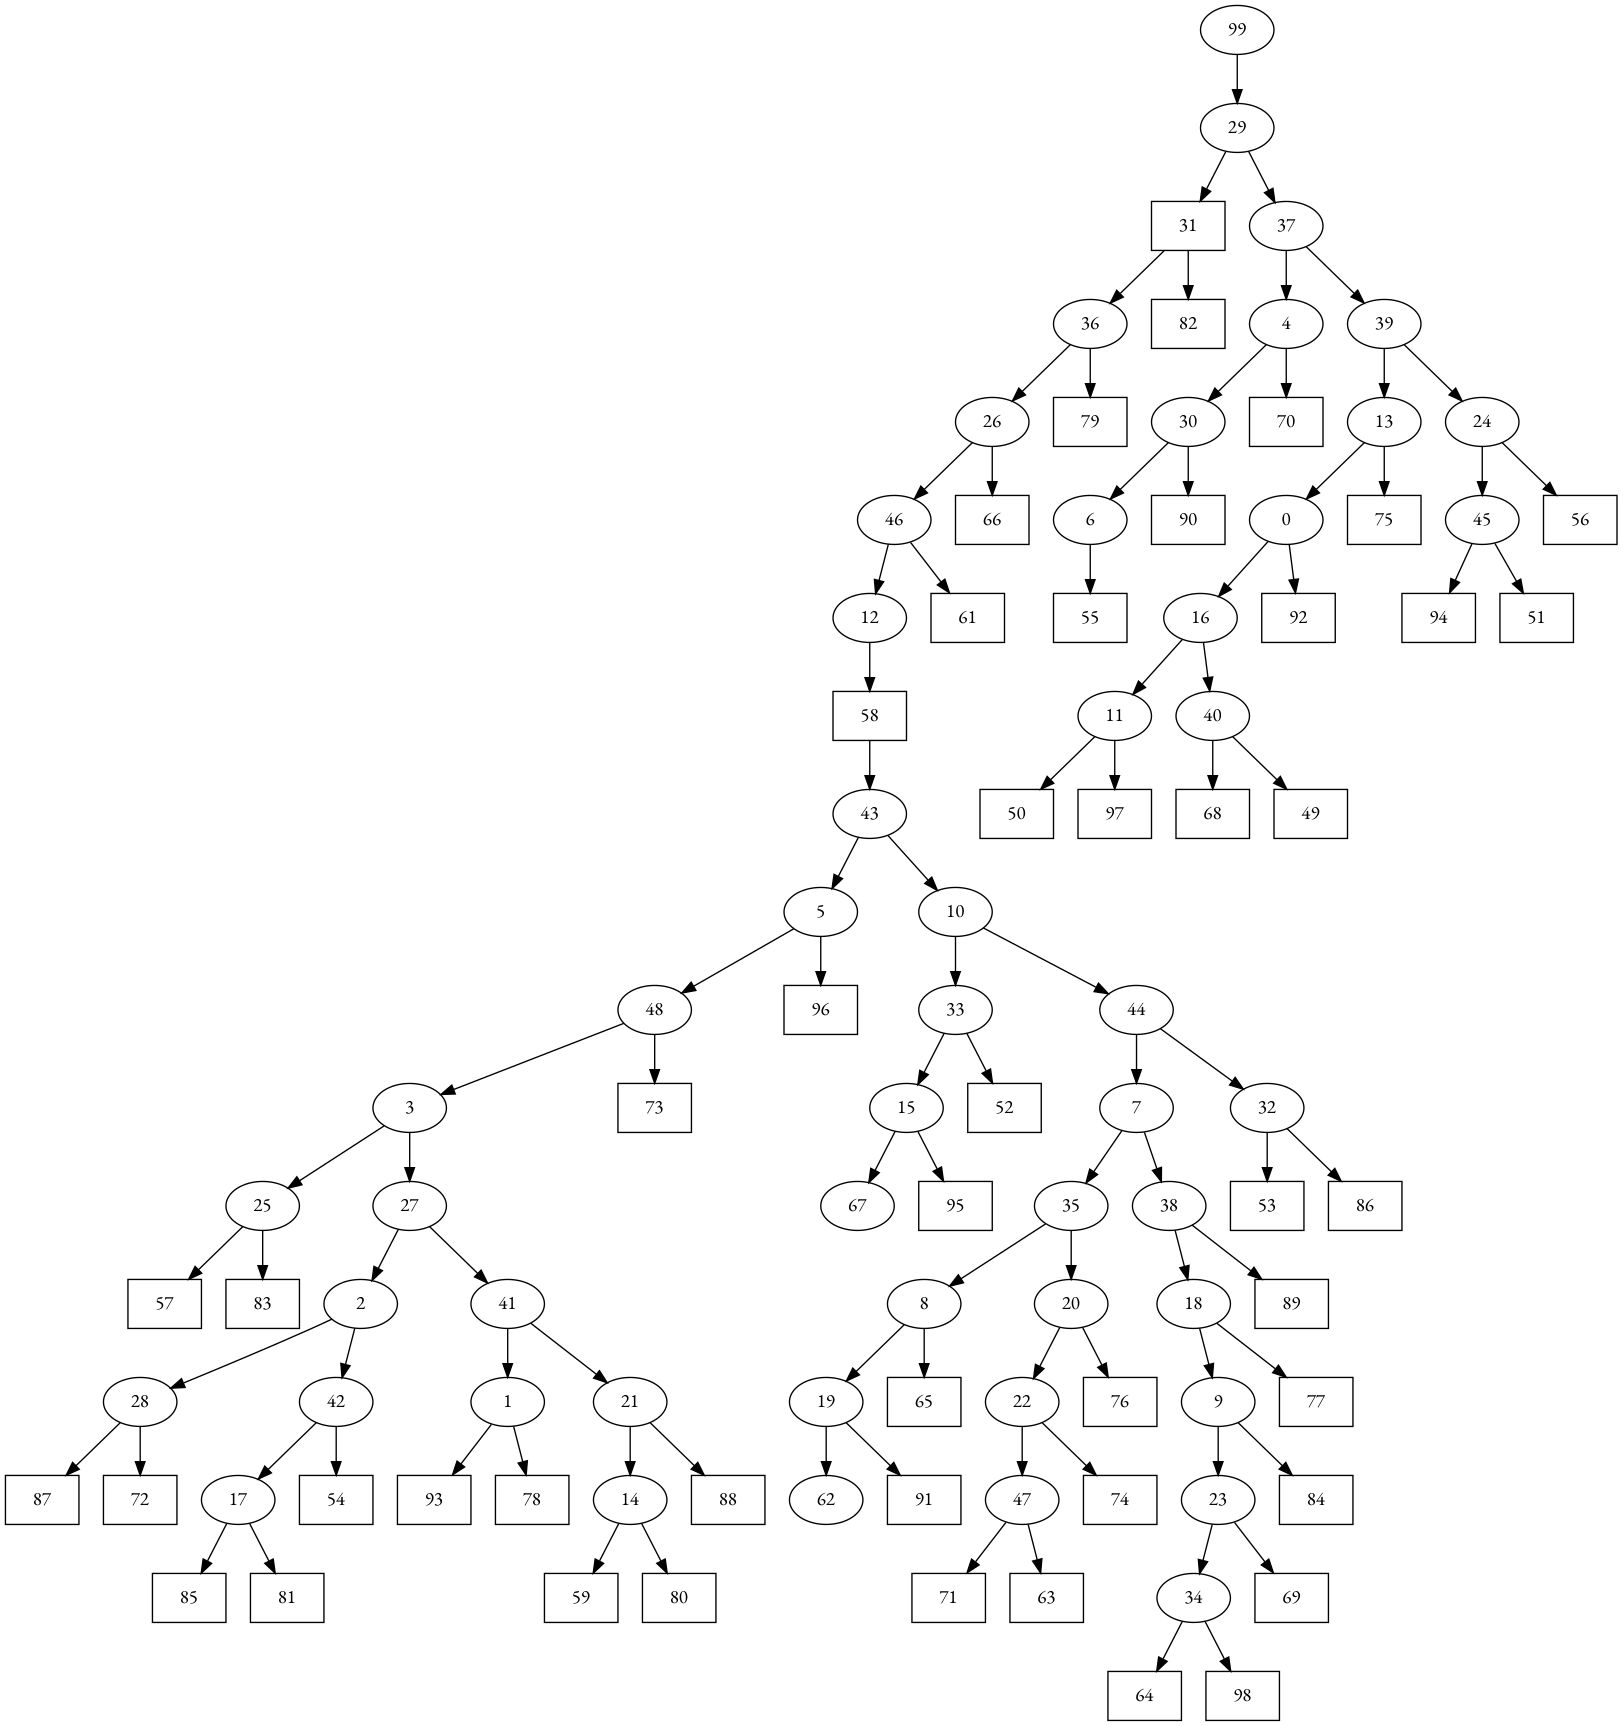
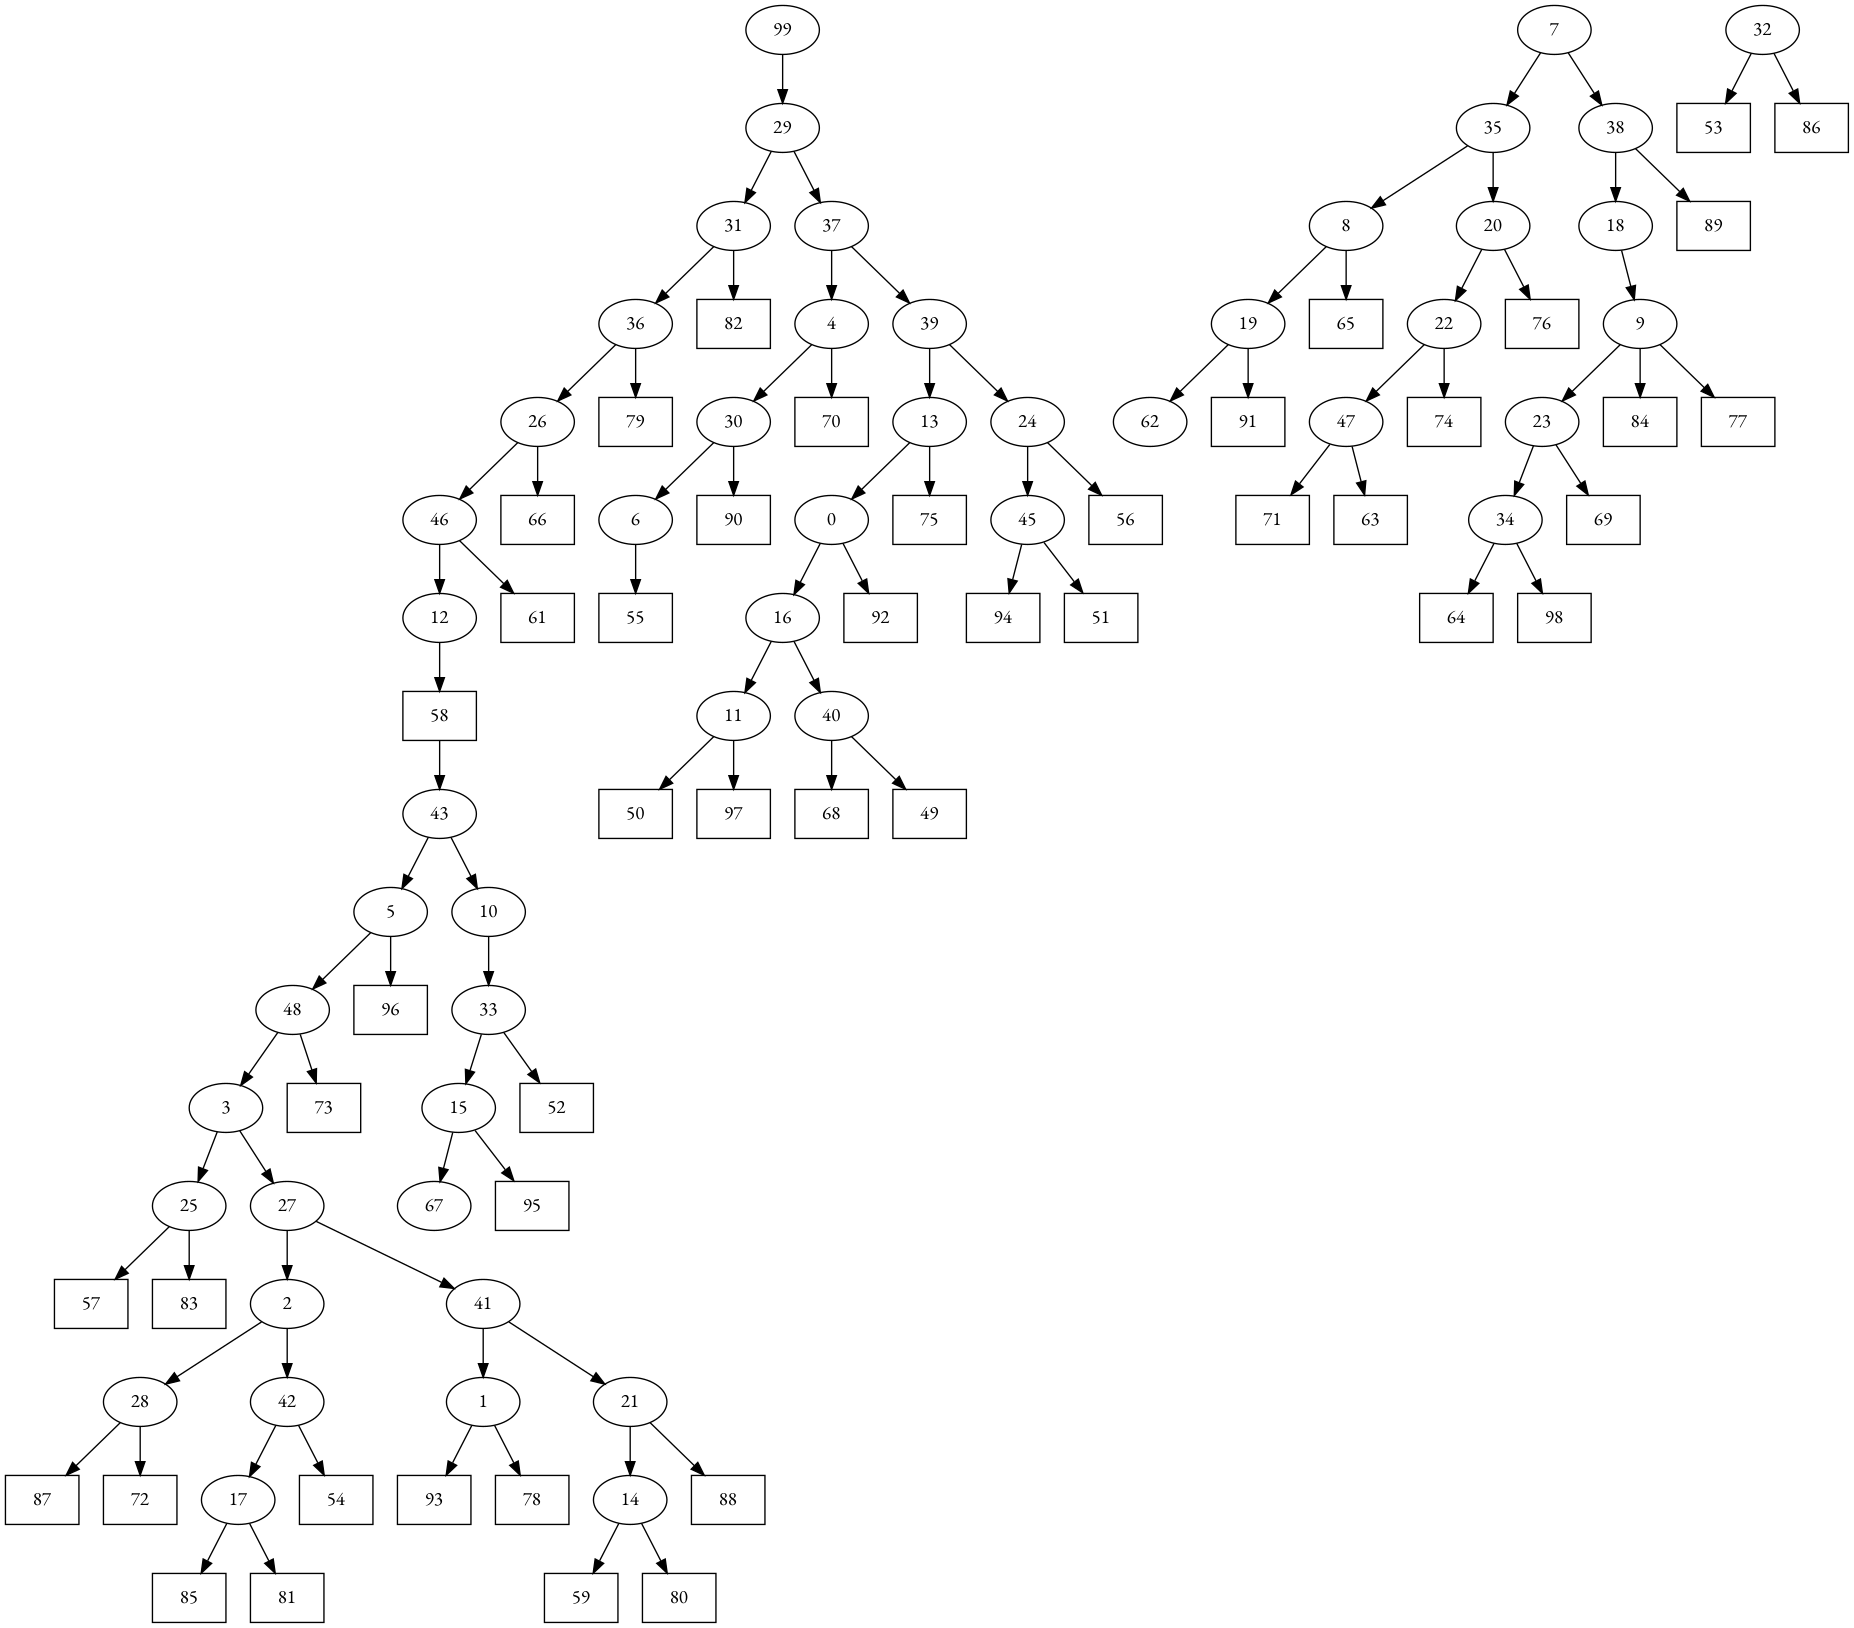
node "31": shape box -> ellipse
node "44": removed
edge "18" -> "77": now "9" -> "77"
